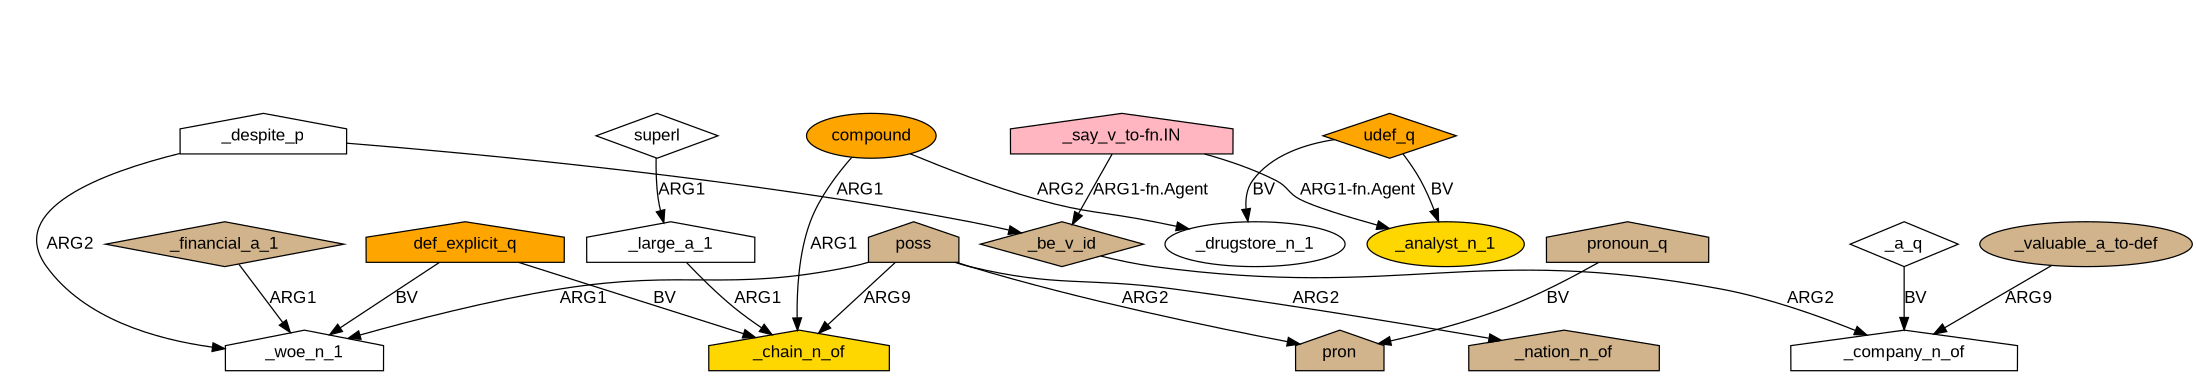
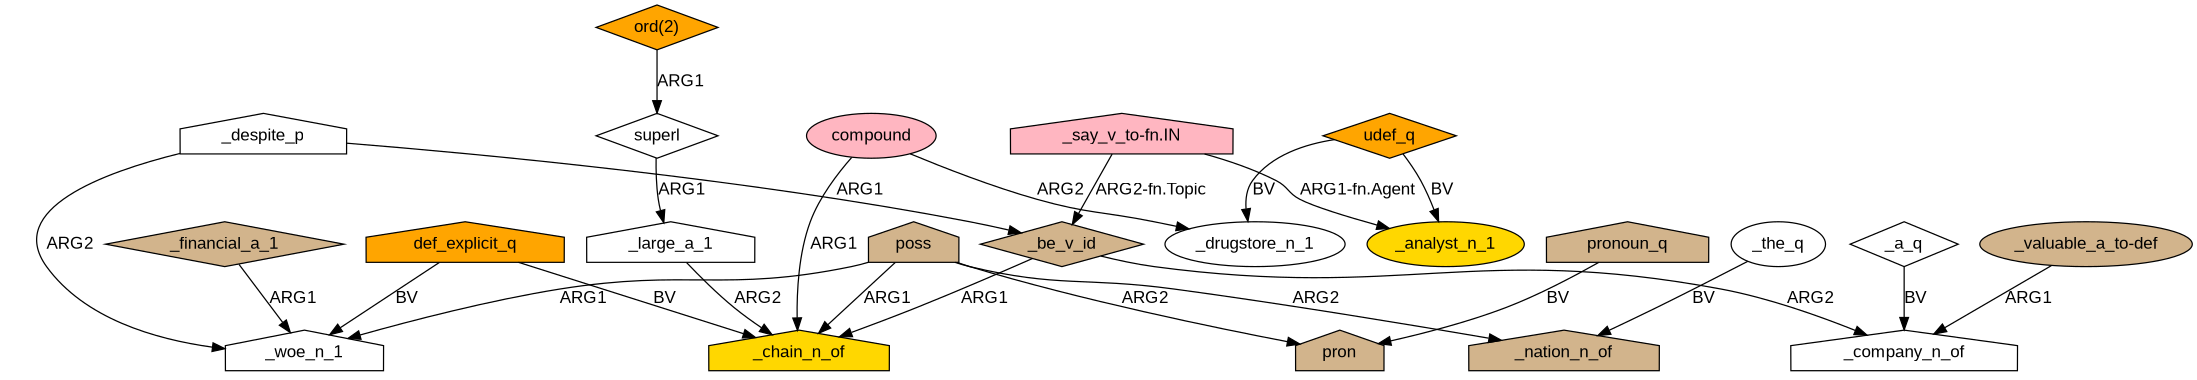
node "ord(2)": added
node "compound": fillcolor orange -> lightpink
edge "_say_v_to-fn.IN" -> "_be_v_id": label "ARG1-fn.Agent" -> "ARG2-fn.Topic"
node "_the_q": added
edge "_be_v_id" -> "_chain_n_of": added, label "ARG1"
edge "_large_a_1" -> "_chain_n_of": label "ARG1" -> "ARG2"
edge "poss" -> "_chain_n_of": label "ARG9" -> "ARG1"
edge "_valuable_a_to-def" -> "_company_n_of": label "ARG9" -> "ARG1"
